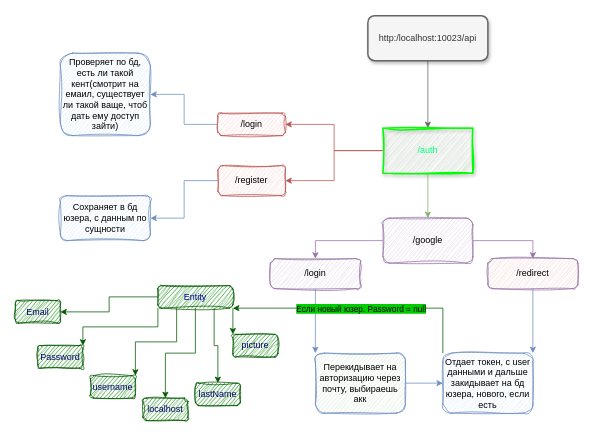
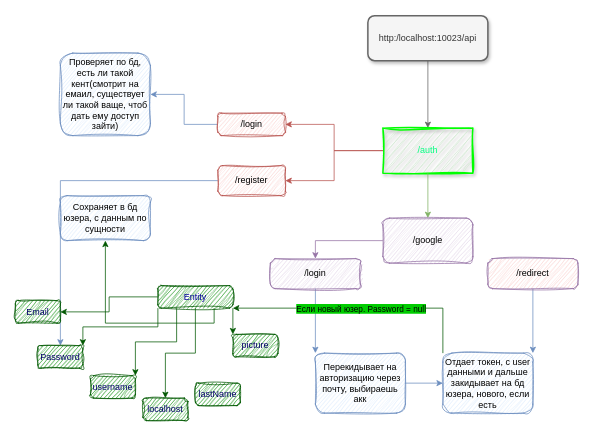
edge "/register" -> "Сохраняет в бд юзера, с данным по сущности": now "/register" -> "Password"
edge "/google" -> "/redirect": removed
edge "Entity" -> "lastName": now "Entity" -> "Сохраняет в бд юзера, с данным по сущности"
node "Перекидывает на авторизацию через почту, выбираешь акк": fillcolor #d5e8d4 -> #dae8fc
